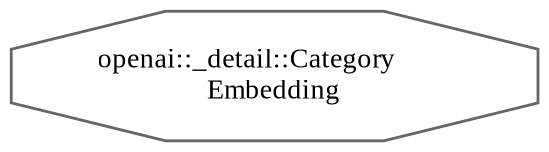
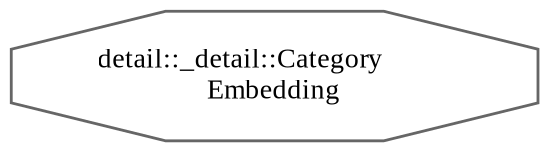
node "openai::_detail::Category Embedding": label "openai::_detail::Category Embedding" -> "detail::_detail::Category Embedding"
